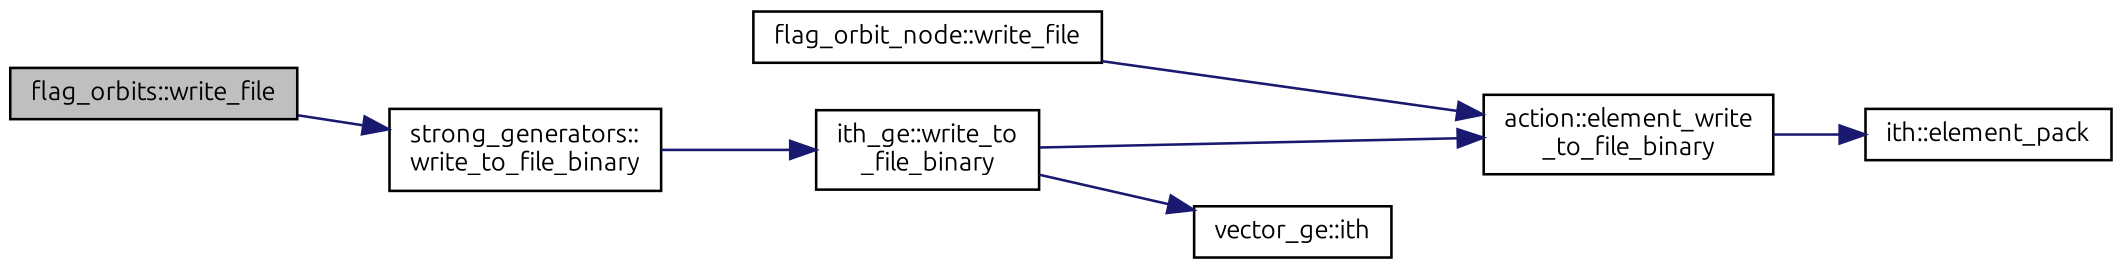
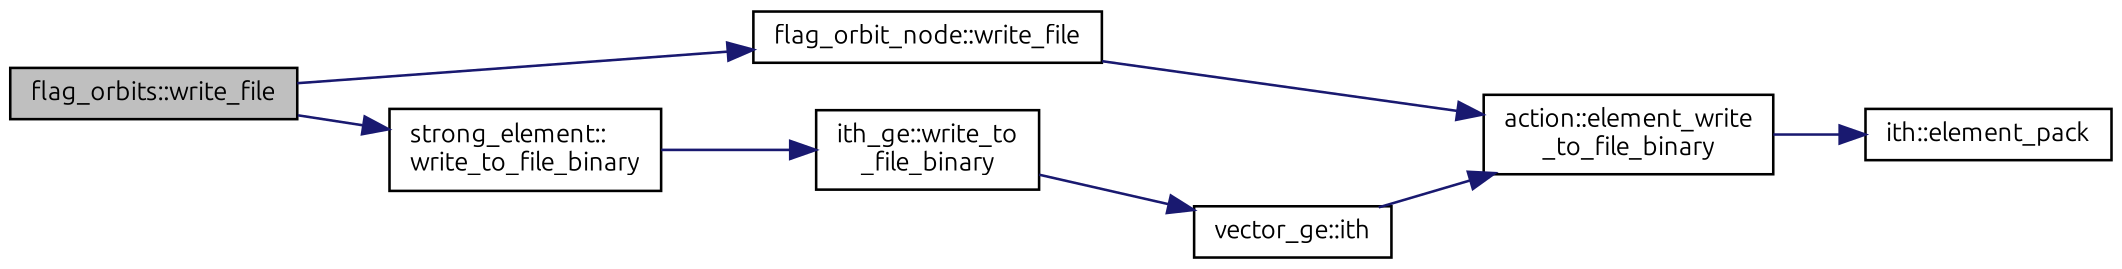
edge "flag_orbits::write_file" -> "flag_orbit_node::write_file": added
edge "ith_ge::write_to _file_binary" -> "action::element_write _to_file_binary": now "vector_ge::ith" -> "action::element_write _to_file_binary"
node "strong_generators:: write_to_file_binary": label "strong_generators:: write_to_file_binary" -> "strong_element:: write_to_file_binary"
